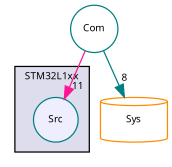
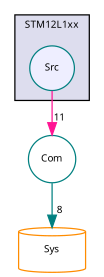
edge "Com" -> "Src": reversed
cluster "STM32L1xx": label "STM32L1xx" -> "STM12L1xx"
